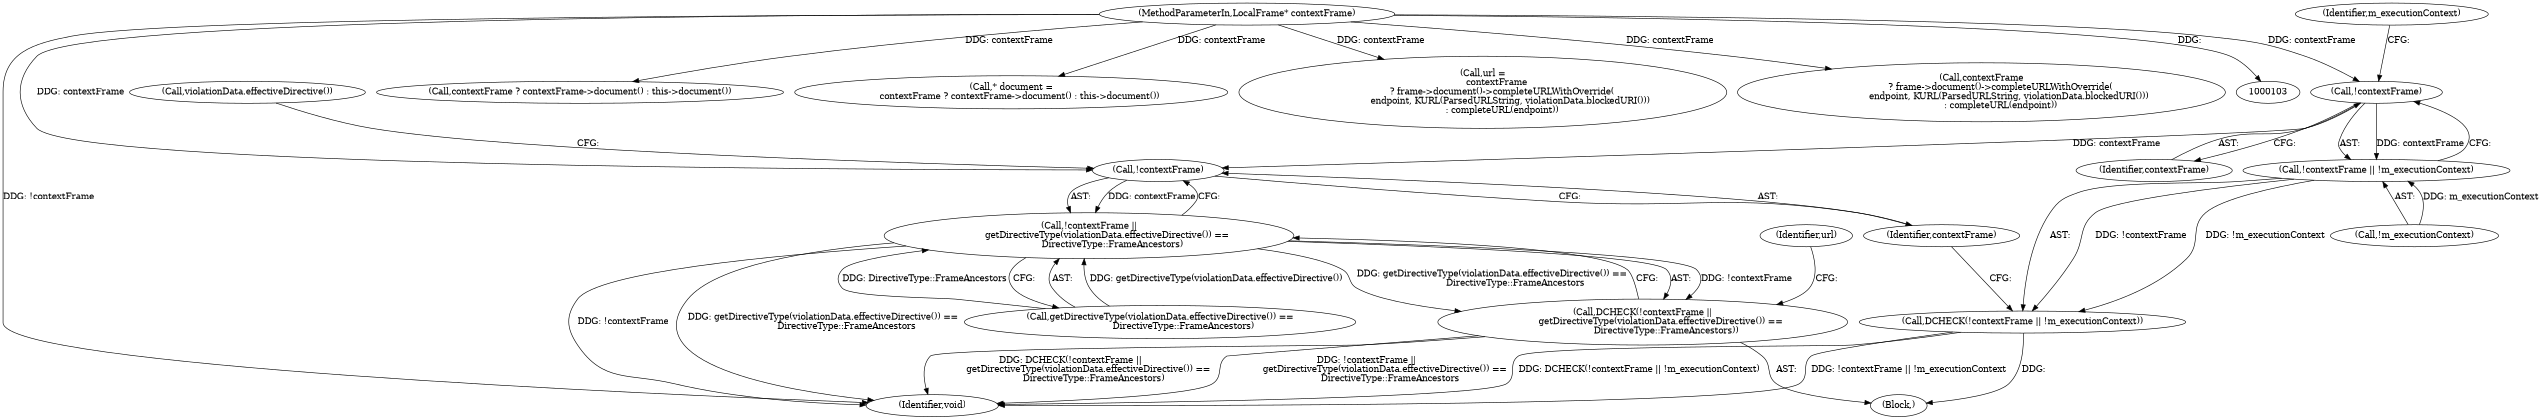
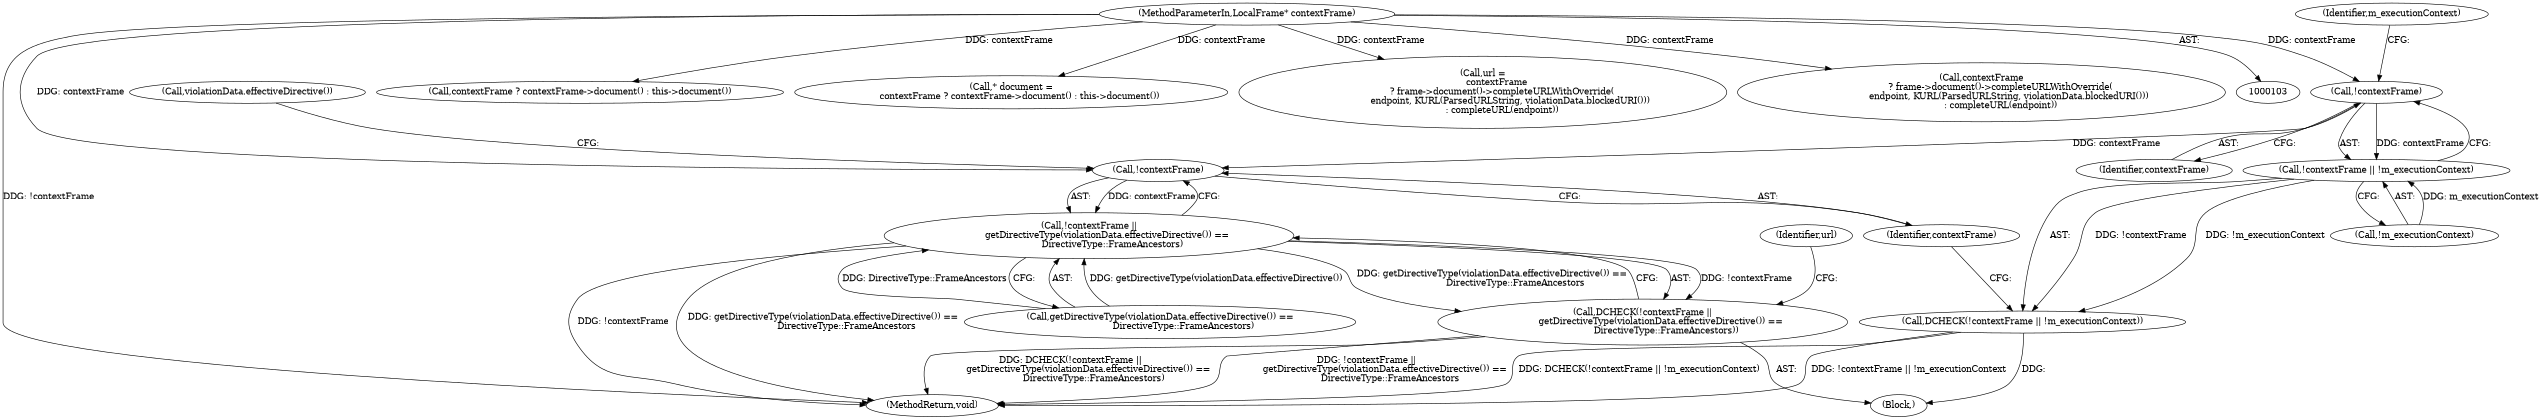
edge "(MethodParameterIn,LocalFrame* contextFrame)" -> "1000103": label "DDG: " -> "AST: "
edge "(Call,!contextFrame || !m_executionContext)" -> "(Call,!m_executionContext)": added, label "CFG:"
node "(Identifier,void)": label "(Identifier,void)" -> "(MethodReturn,void)"
